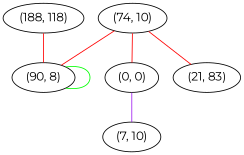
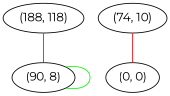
edge "(74, 10)" -- "(90, 8)": removed
node "(21, 83)": removed
node "(7, 10)": removed
